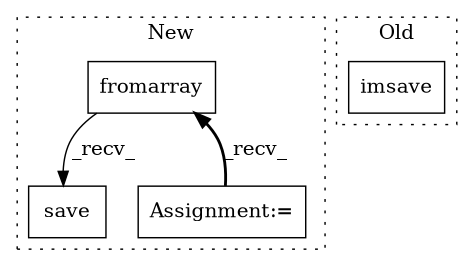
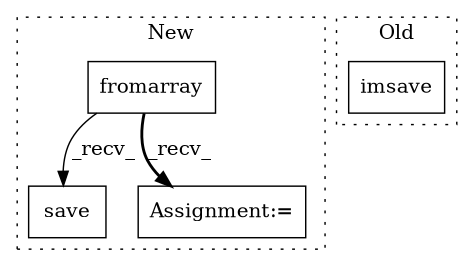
edge "Assignment:=" -> "fromarray": reversed
